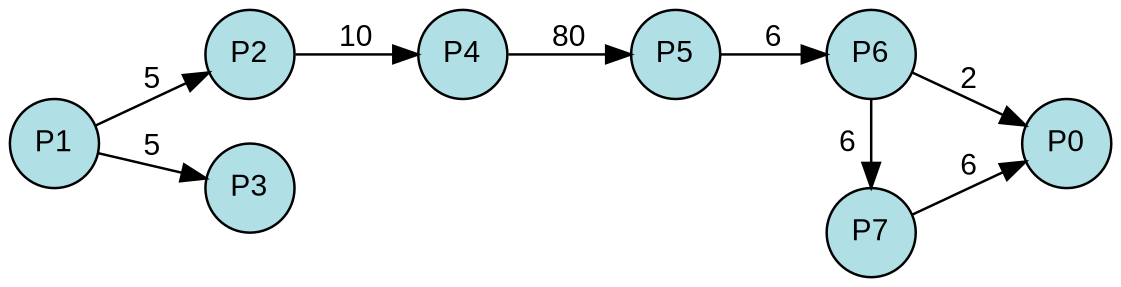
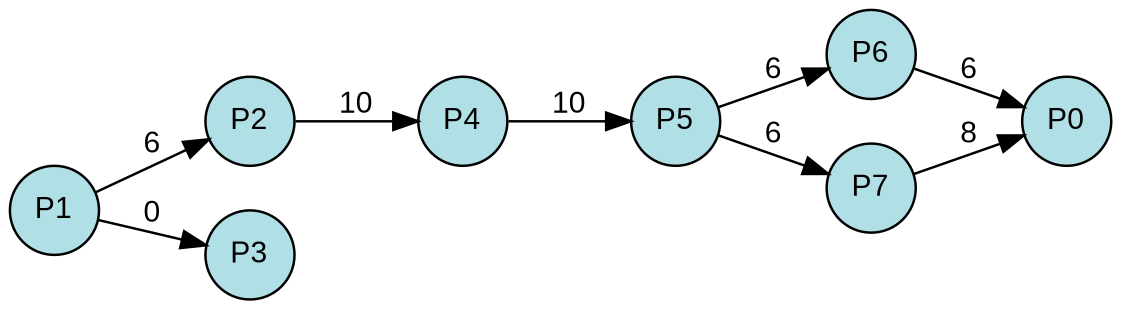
edge "P4" -> "P5": label "80" -> "10"
edge "P1" -> "P2": label "5" -> "6"
edge "P6" -> "P0": label "2" -> "6"
edge "P6" -> "P7": now "P5" -> "P7"
edge "P1" -> "P3": label "5" -> "0"
edge "P7" -> "P0": label "6" -> "8"
